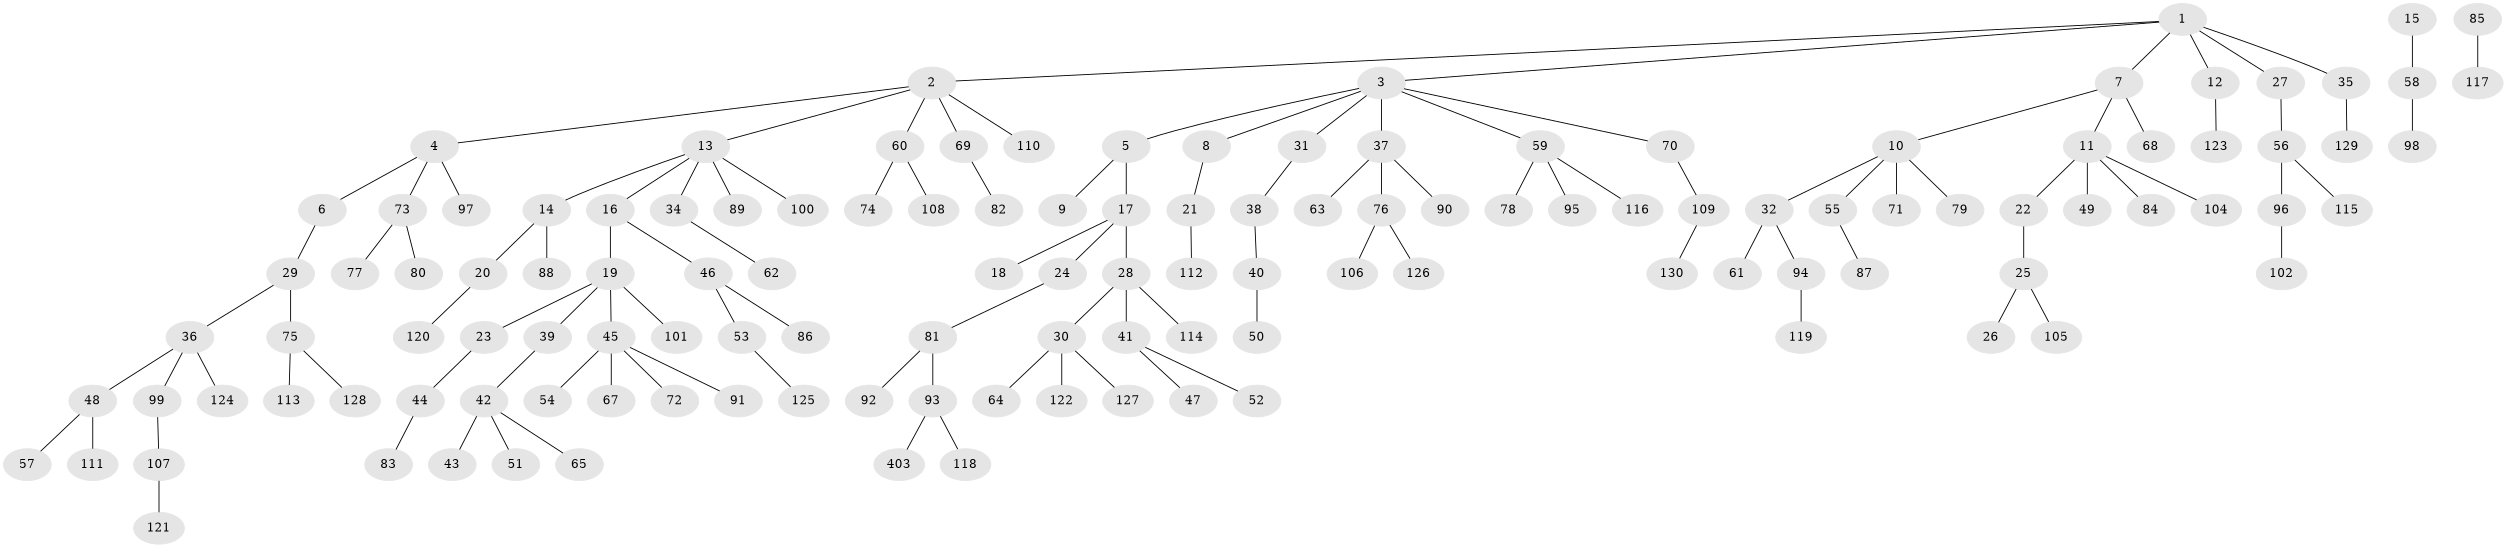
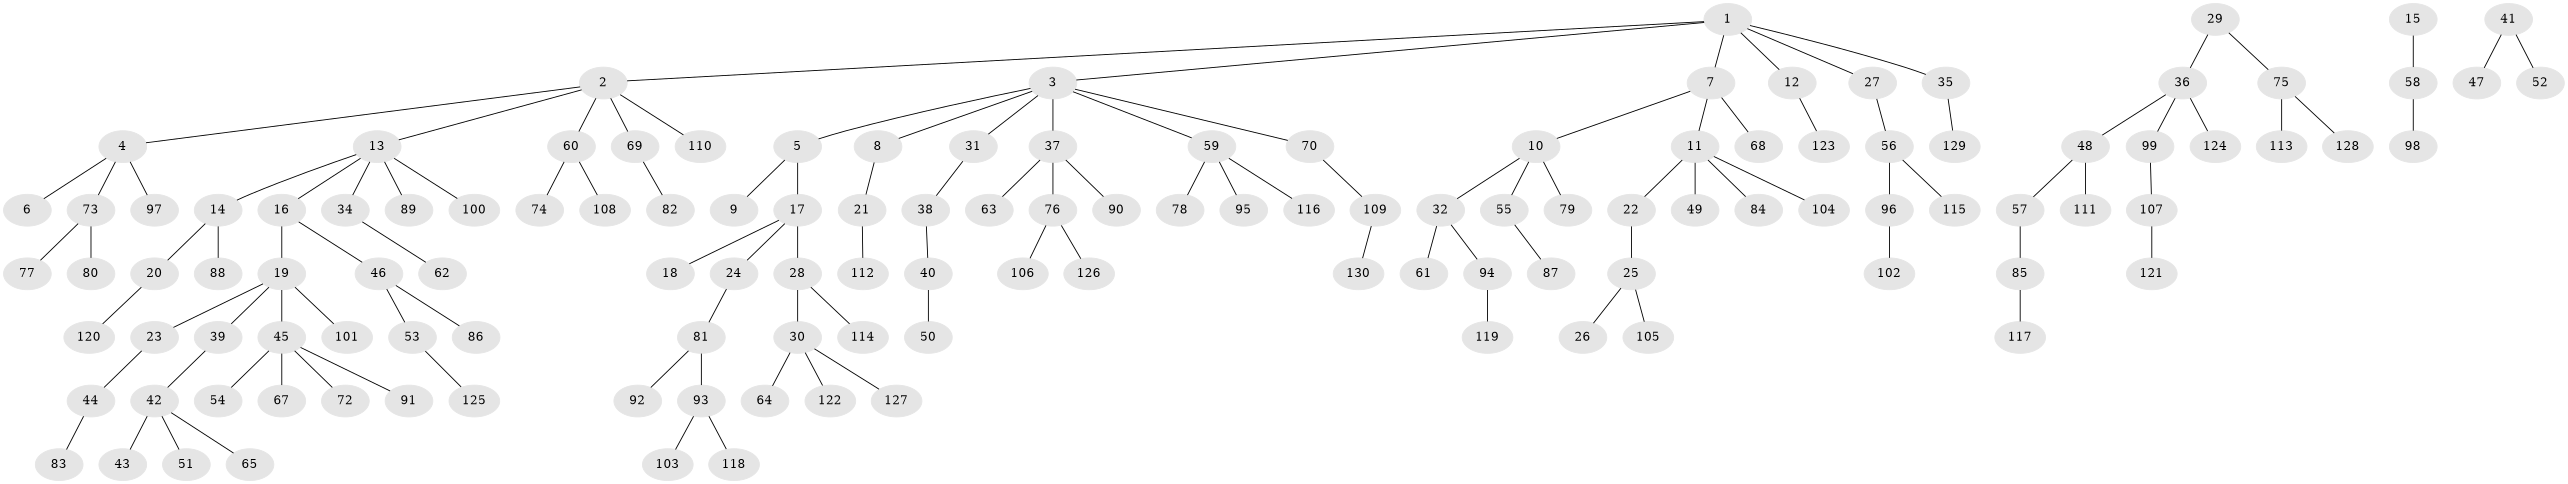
node "71": removed
edge "6" -- "29": removed
edge "57" -- "85": added
edge "28" -- "41": removed
node "403": label "403" -> "103"
